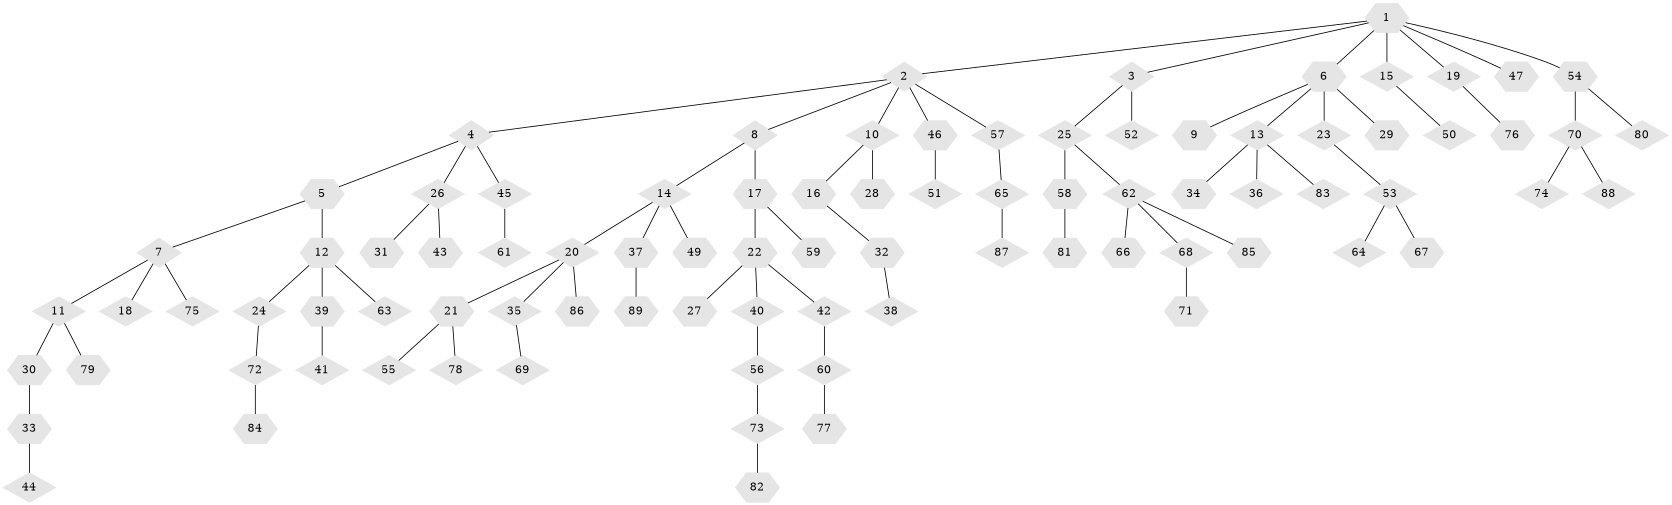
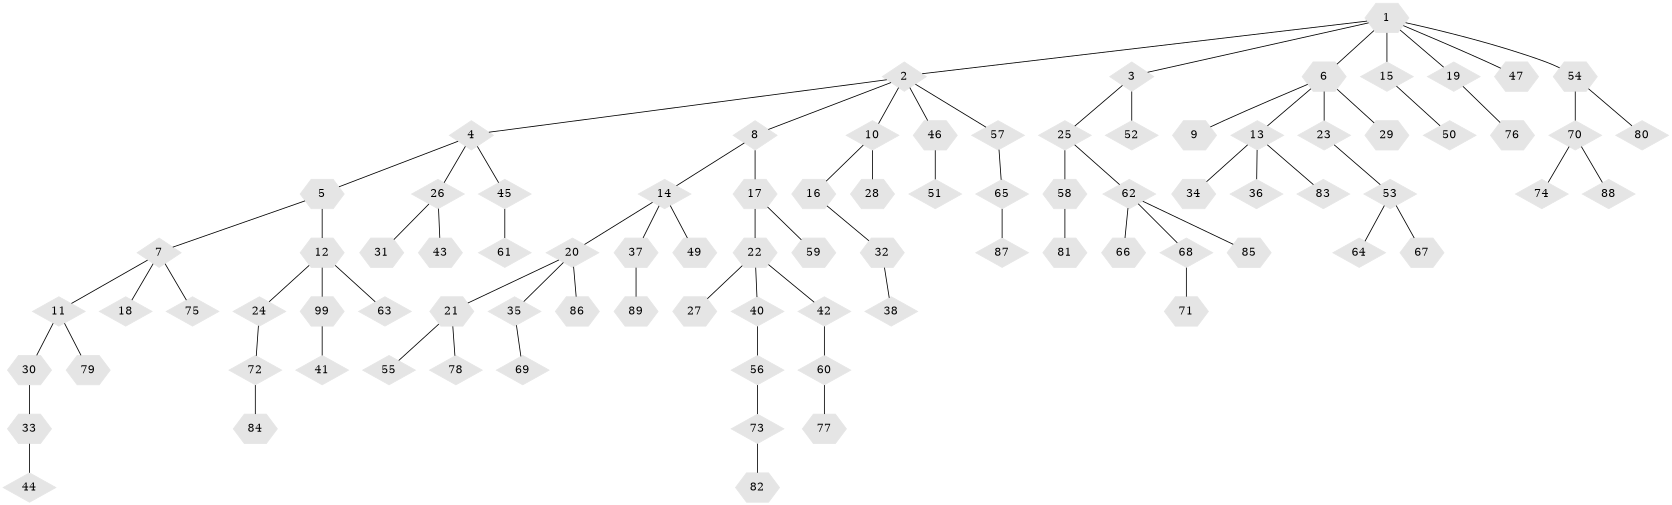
node "39": label "39" -> "99"
